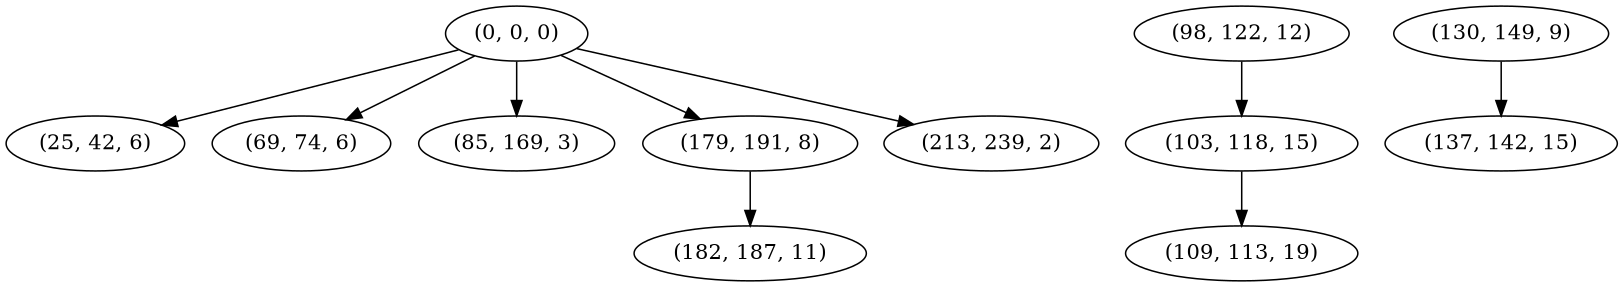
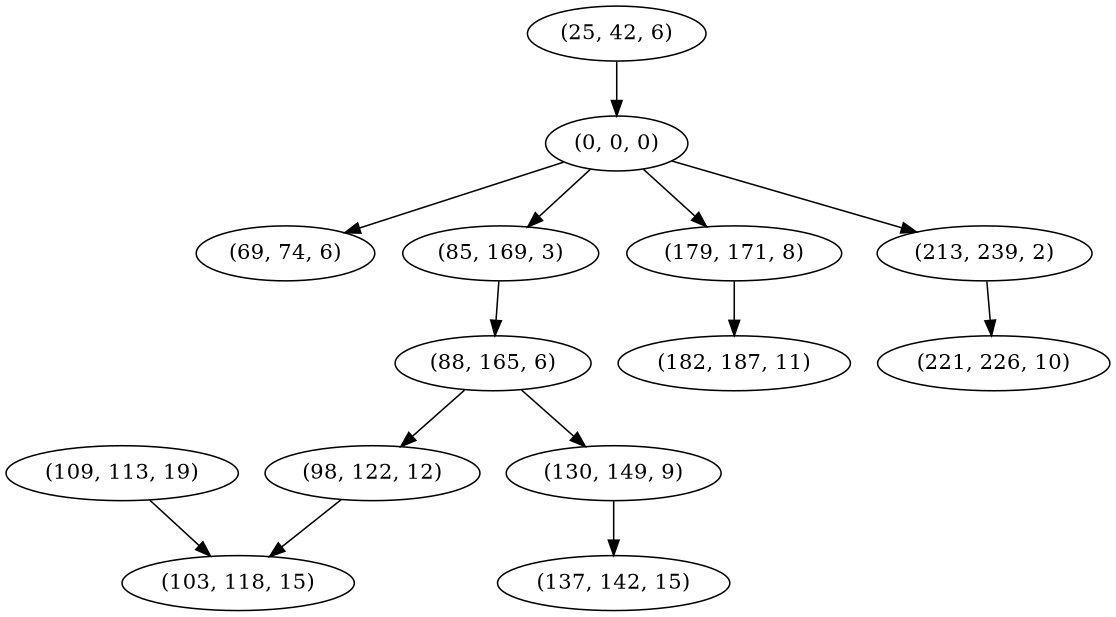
edge "(0, 0, 0)" -> "(25, 42, 6)": reversed
node "(179, 191, 8)": label "(179, 191, 8)" -> "(179, 171, 8)"
edge "(103, 118, 15)" -> "(109, 113, 19)": reversed
node "(88, 165, 6)": added
node "(221, 226, 10)": added
